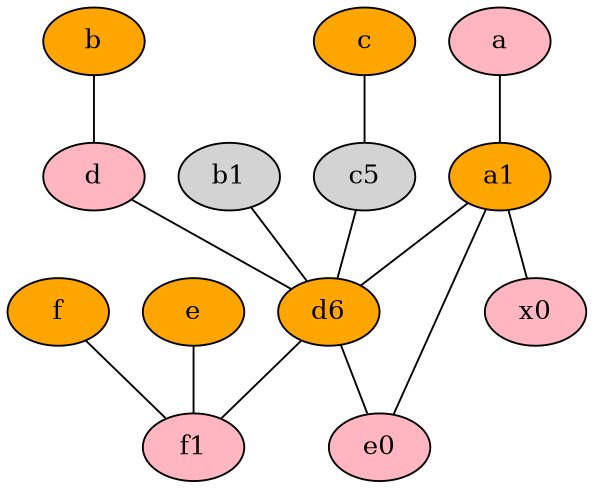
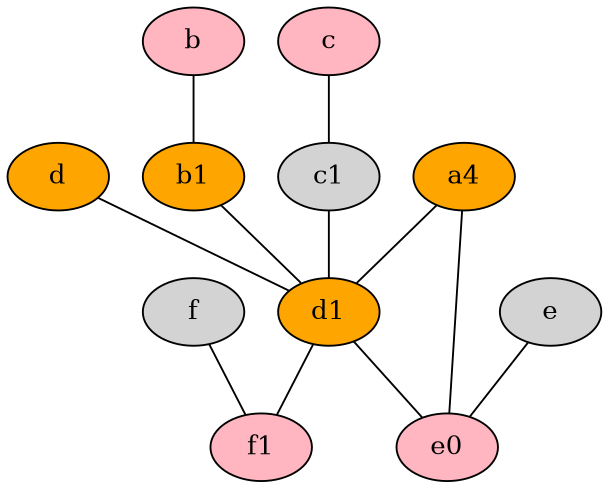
node "b": fillcolor orange -> lightpink
node "c": fillcolor orange -> lightpink
node "a": removed
edge "b" -- "d": now "b" -- "b1"
node "d": fillcolor lightpink -> orange
node "b1": fillcolor lightgrey -> orange
node "c5": label "c5" -> "c1"
node "a1": label "a1" -> "a4"
node "f": fillcolor orange -> lightgrey
node "e": fillcolor orange -> lightgrey
node "d6": label "d6" -> "d1"
node "x0": removed
edge "e" -- "f1": now "e" -- "e0"
